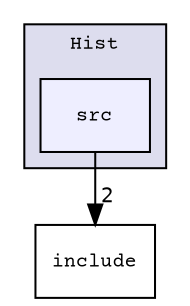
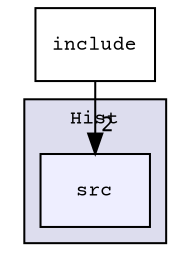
edge "src" -> "include": reversed
